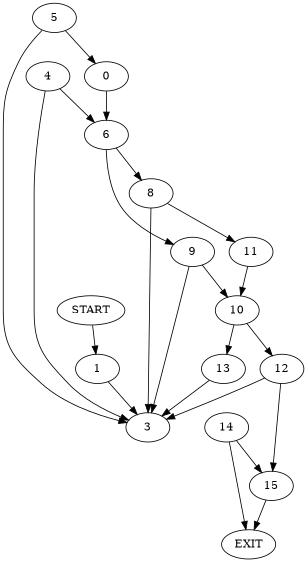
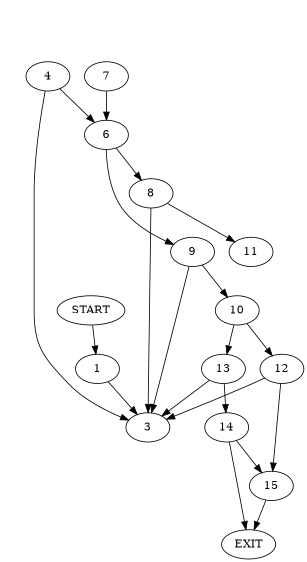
node "5": removed
node "0": label "0" -> "7"
edge "11" -> "10": removed
edge "13" -> "14": added
